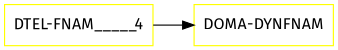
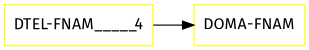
node "DOMA-DYNFNAM": label "DOMA-DYNFNAM" -> "DOMA-FNAM"
